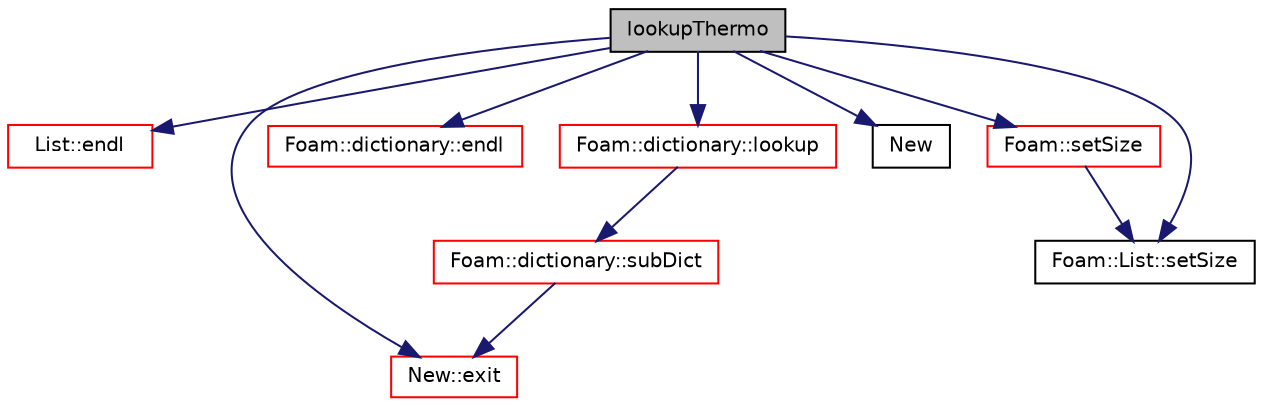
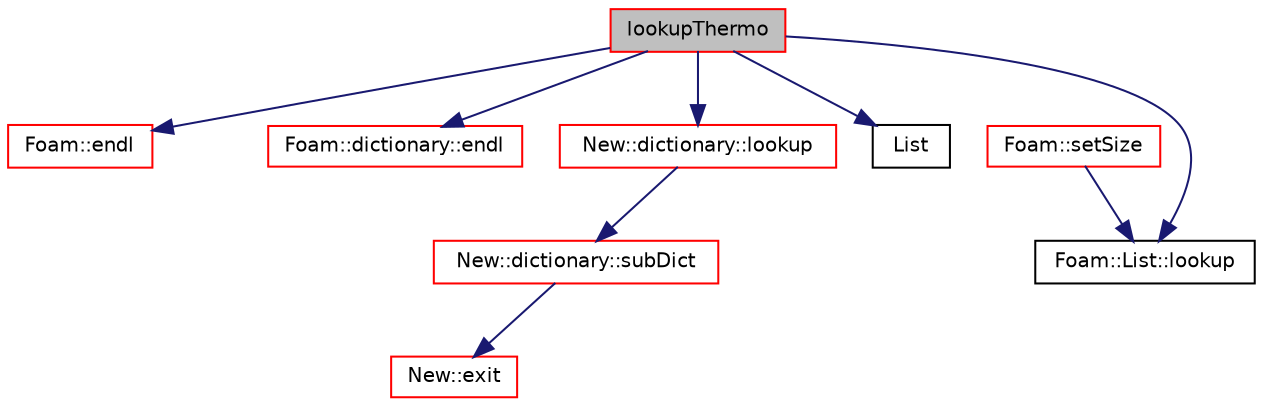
node "lookupThermo": color black -> red
edge "lookupThermo" -> "Foam::setSize": removed
edge "lookupThermo" -> "New::exit": removed
node "List::endl": label "List::endl" -> "Foam::endl"
node "Foam::dictionary::lookup": label "Foam::dictionary::lookup" -> "New::dictionary::lookup"
node "New": label "New" -> "List"
node "Foam::dictionary::subDict": label "Foam::dictionary::subDict" -> "New::dictionary::subDict"
node "Foam::List::setSize": label "Foam::List::setSize" -> "Foam::List::lookup"
